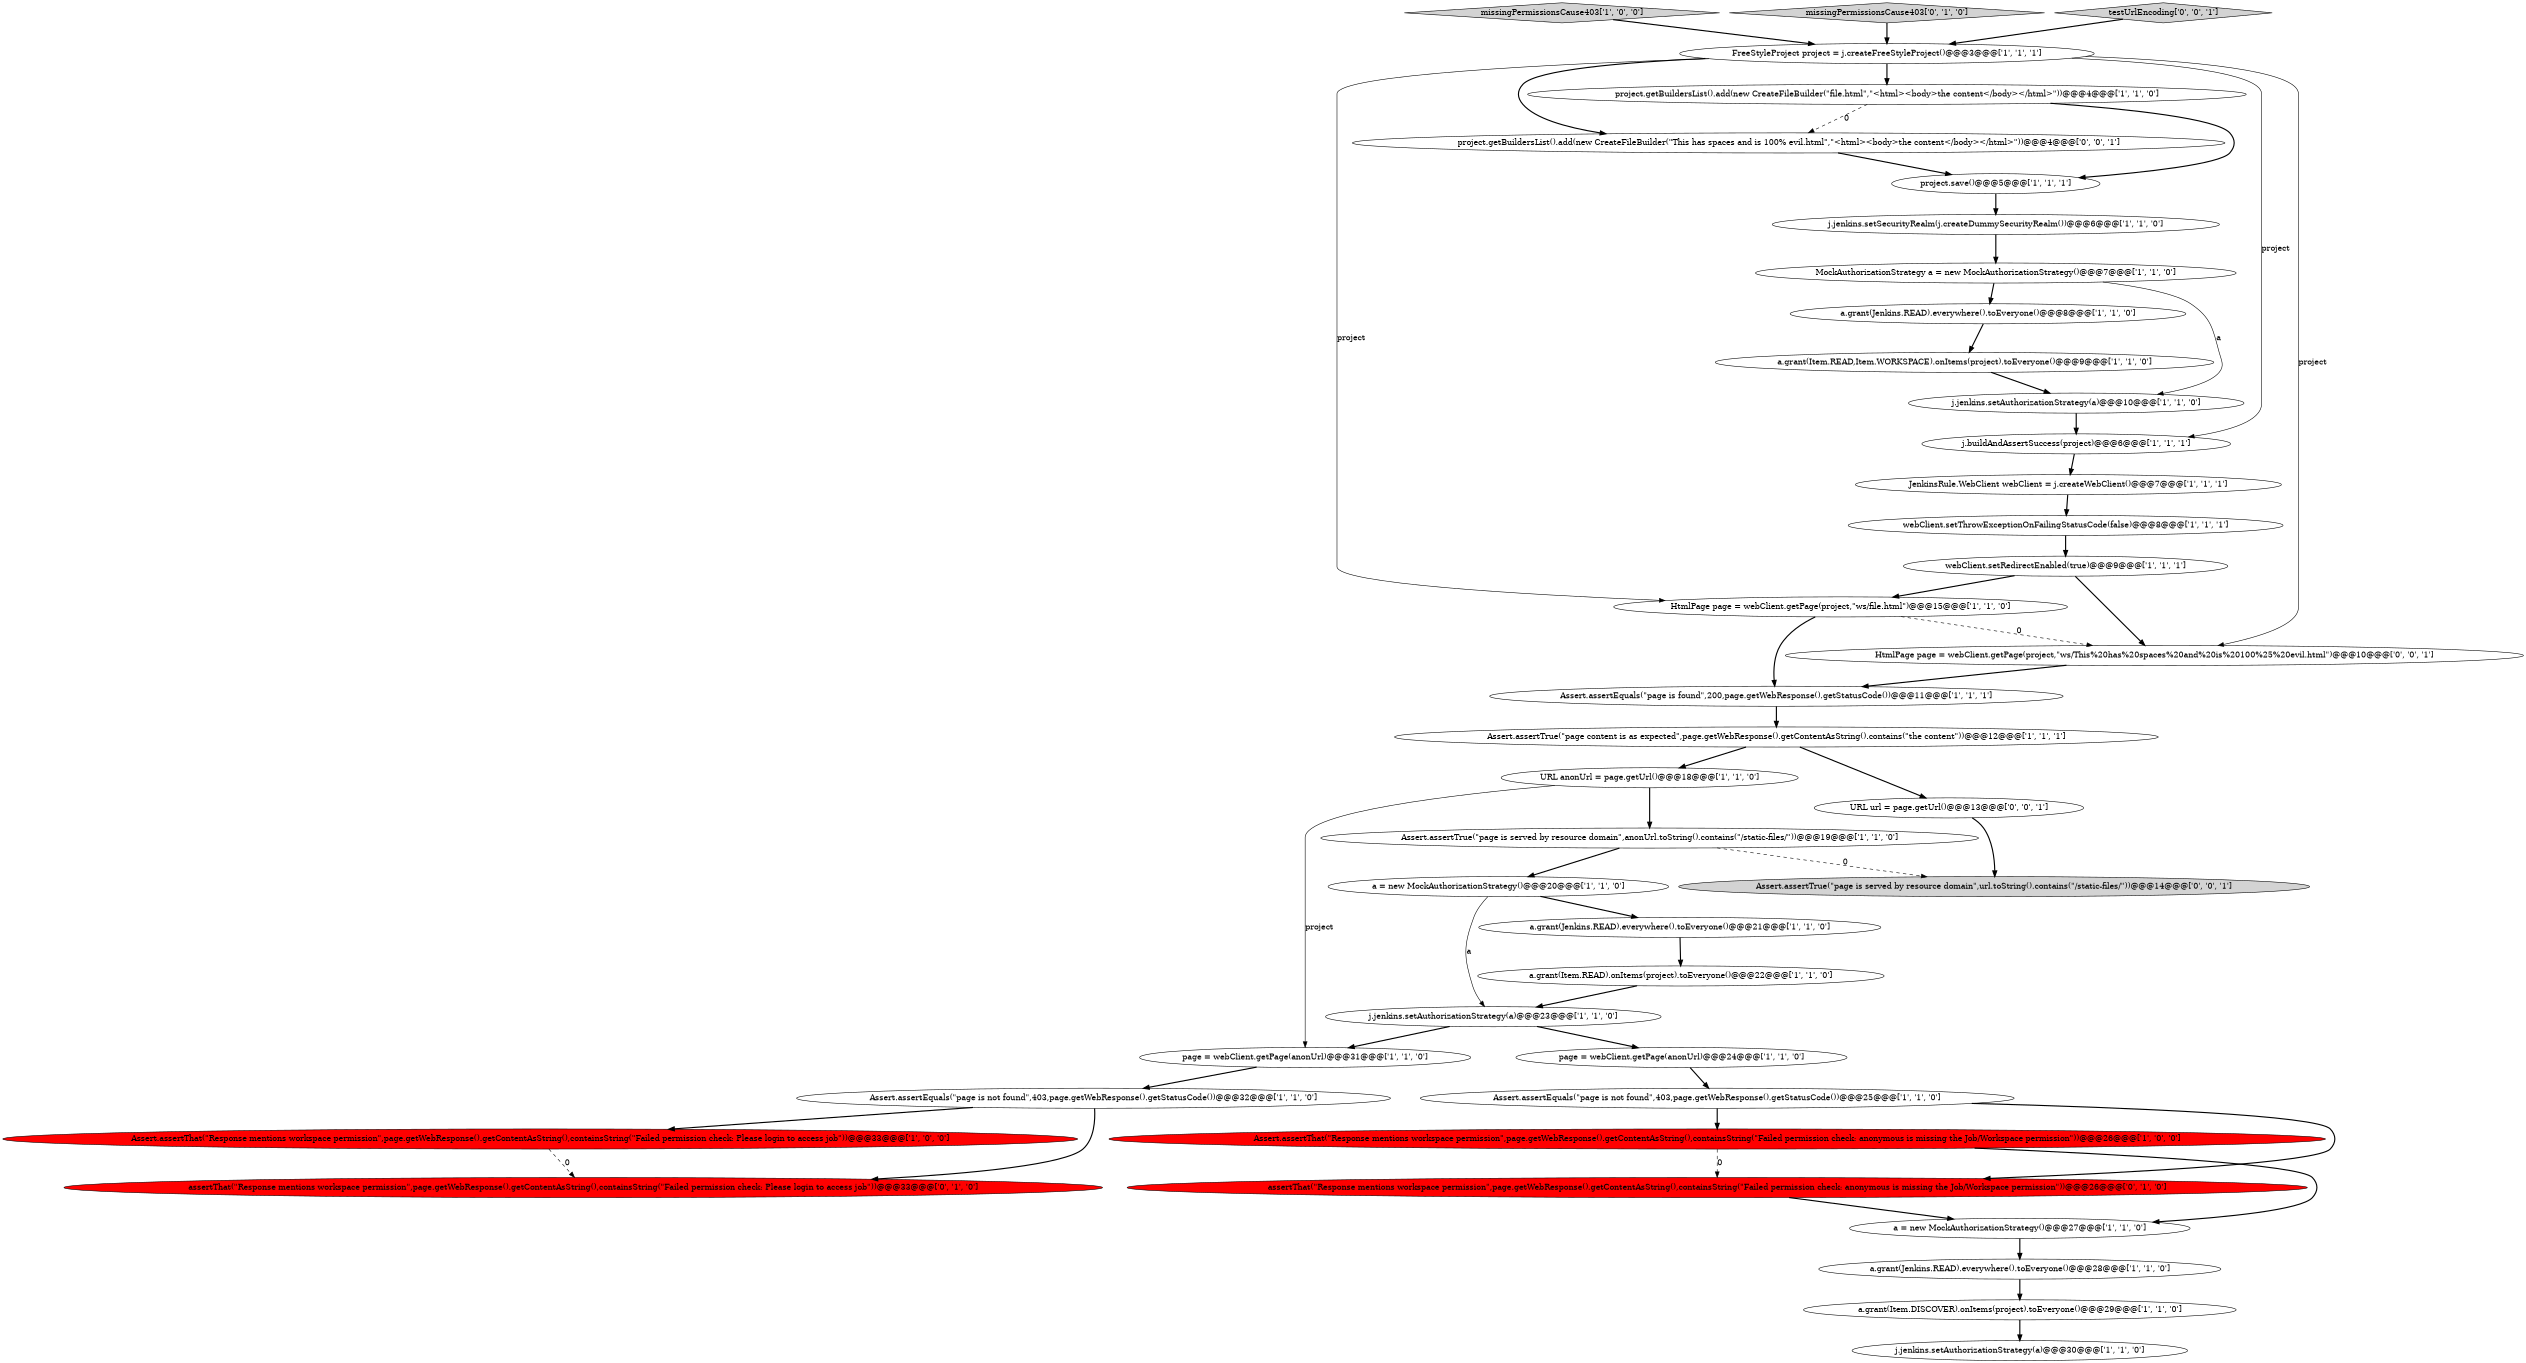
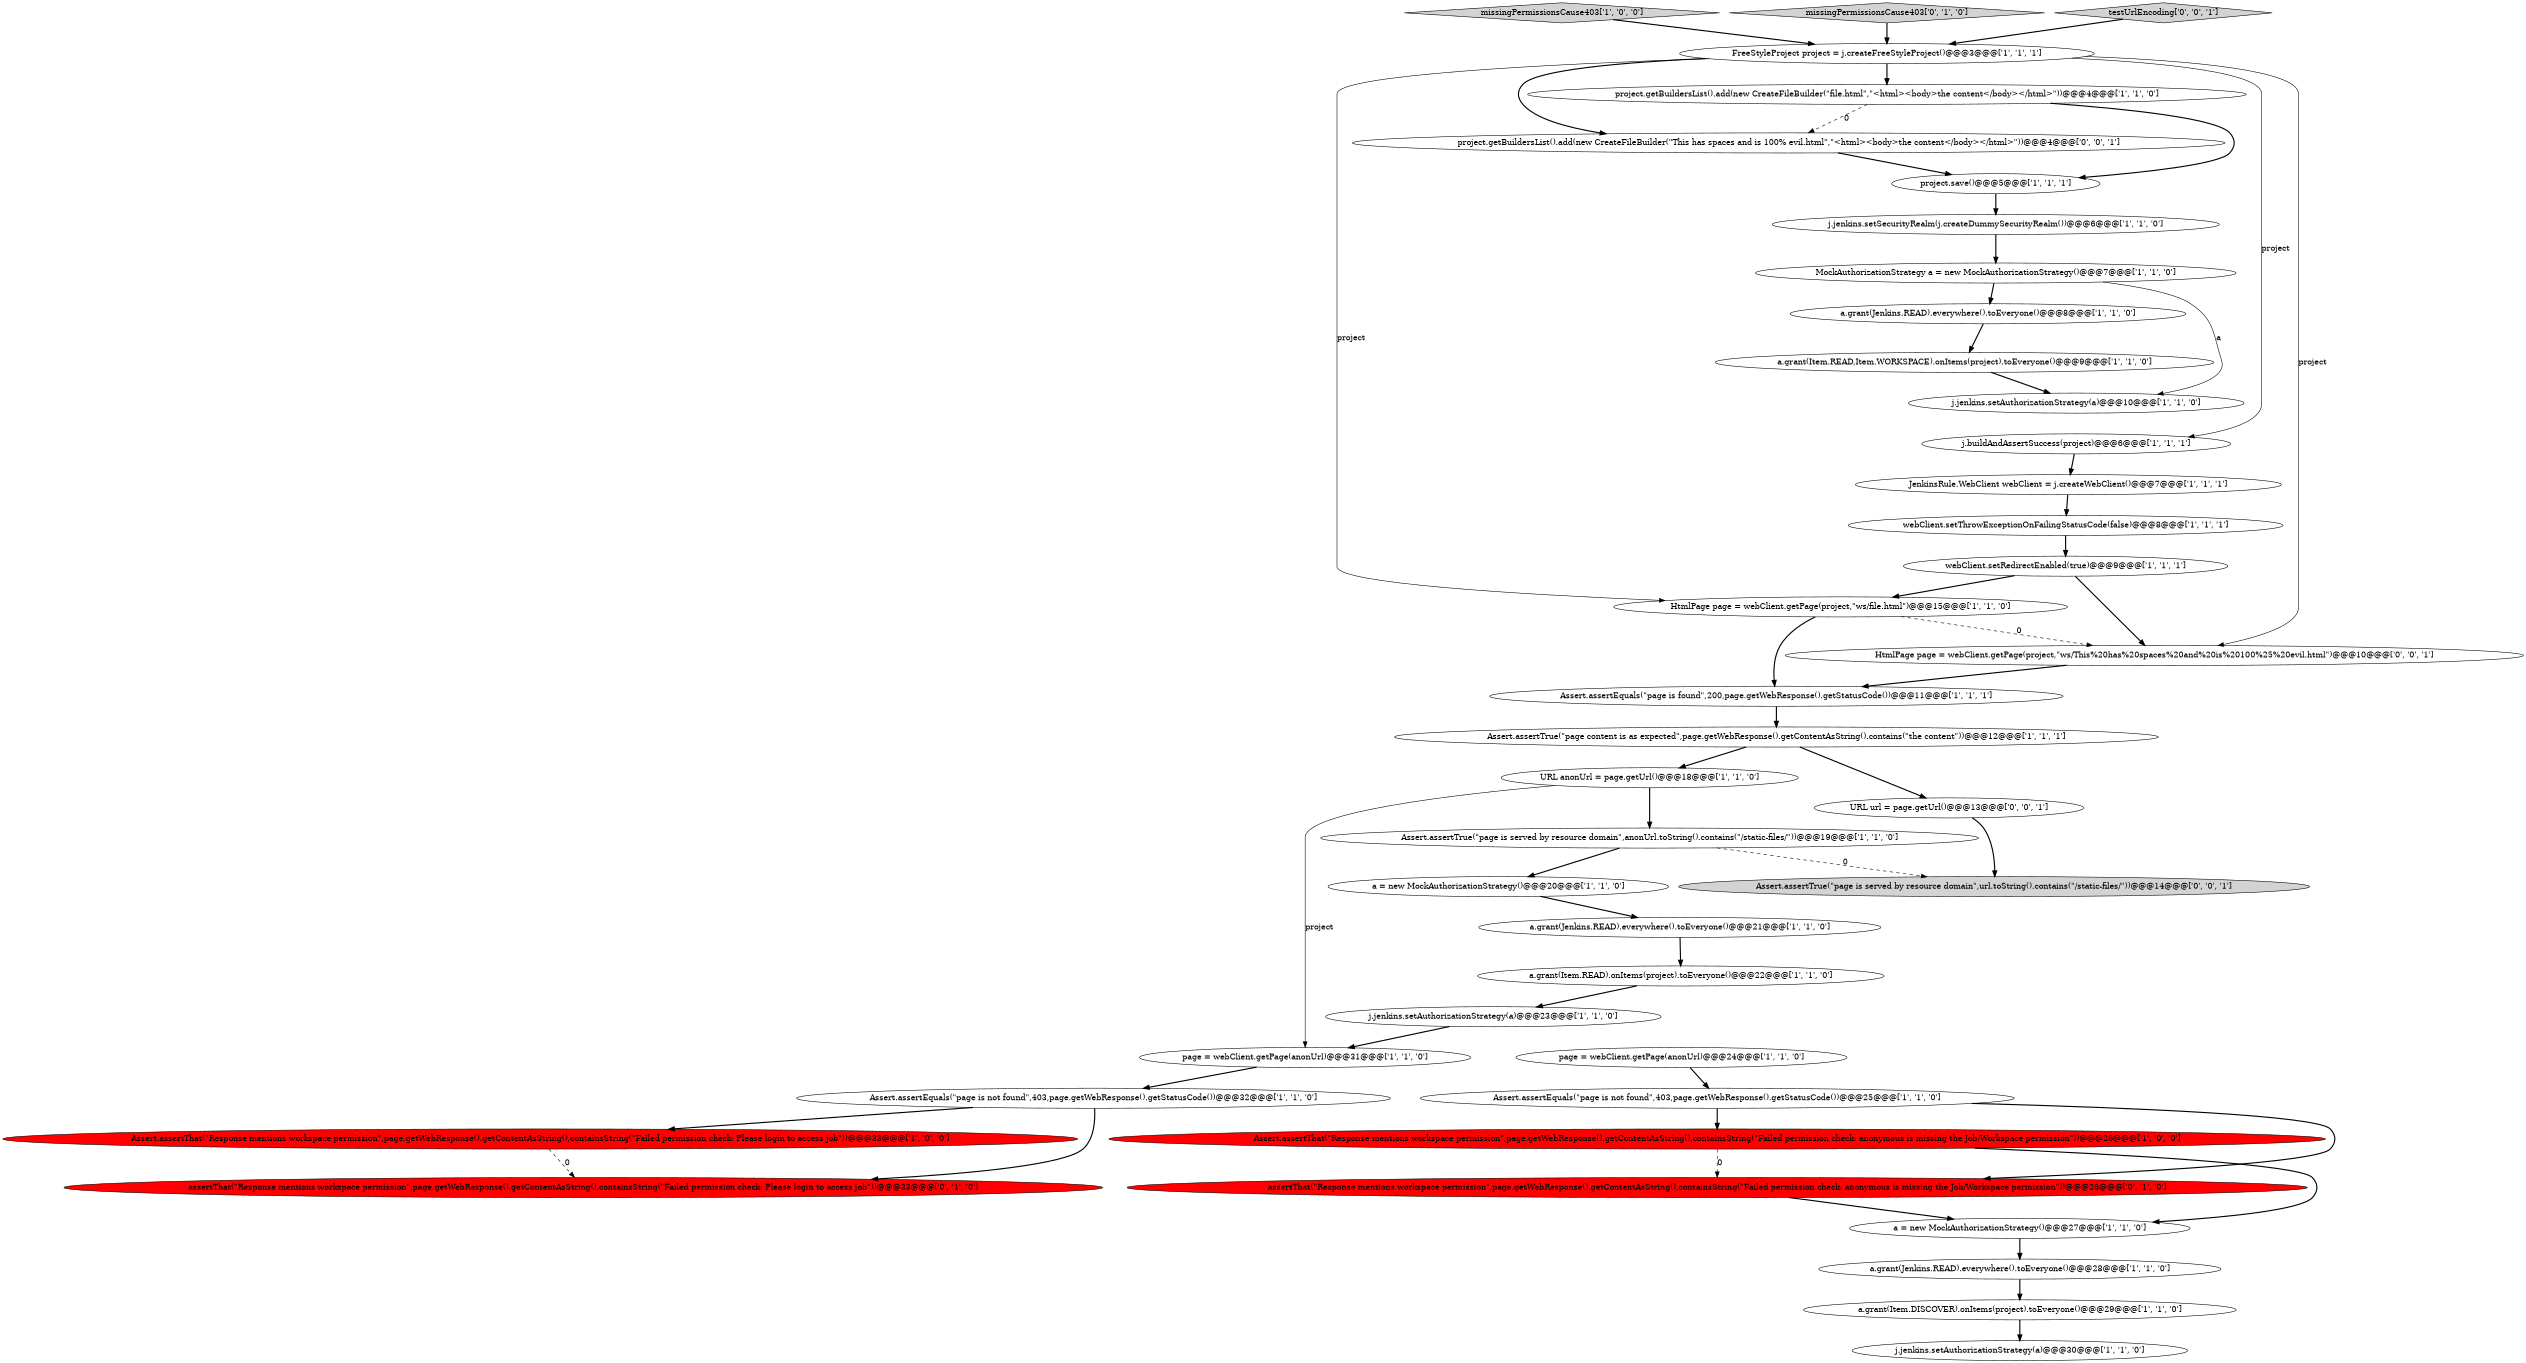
edge "j.jenkins.setAuthorizationStrategy(a)@@@10@@@['1', '1', '0']" -> "j.buildAndAssertSuccess(project)@@@6@@@['1', '1', '1']": removed
edge "a = new MockAuthorizationStrategy()@@@20@@@['1', '1', '0']" -> "j.jenkins.setAuthorizationStrategy(a)@@@23@@@['1', '1', '0']": removed, label "a"
edge "j.jenkins.setAuthorizationStrategy(a)@@@23@@@['1', '1', '0']" -> "page = webClient.getPage(anonUrl)@@@24@@@['1', '1', '0']": removed
